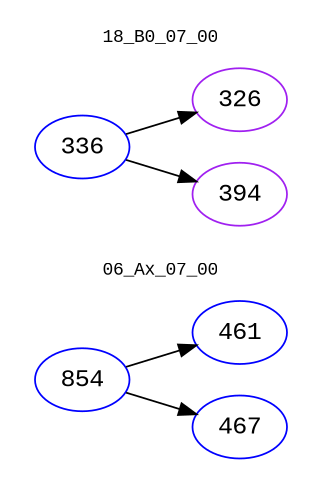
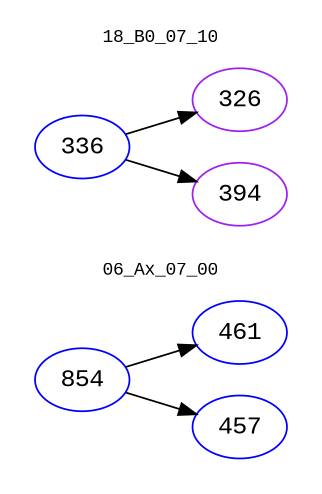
cluster "18_B0_07_00": label "18_B0_07_00" -> "18_B0_07_10"
node "467": label "467" -> "457"
